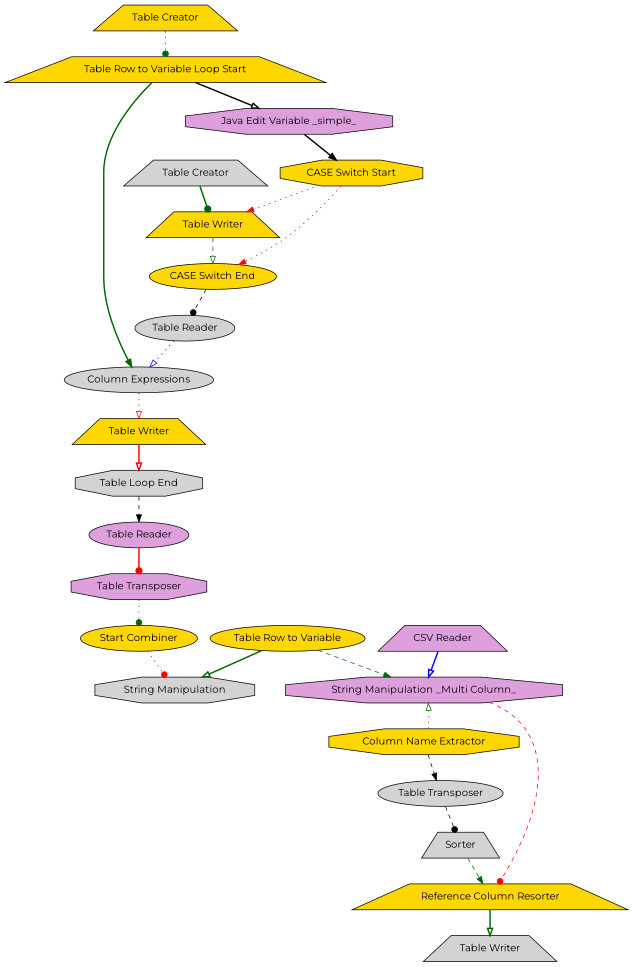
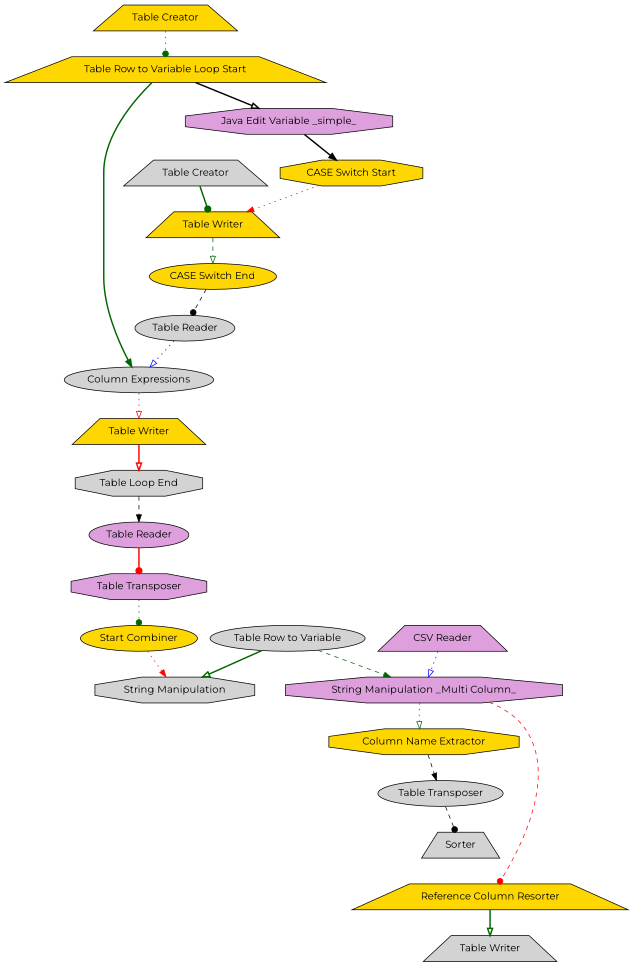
edge "CASE Switch Start" -> "CASE Switch End": removed
node "Table Row to Variable": fillcolor gold -> lightgrey
edge "CSV Reader" -> "String Manipulation _Multi Column_": style bold -> dotted
edge "Start Combiner" -> "String Manipulation": arrowhead dot -> normal
edge "Column Name Extractor" -> "String Manipulation _Multi Column_": reversed
edge "Sorter" -> "Reference Column Resorter": removed
